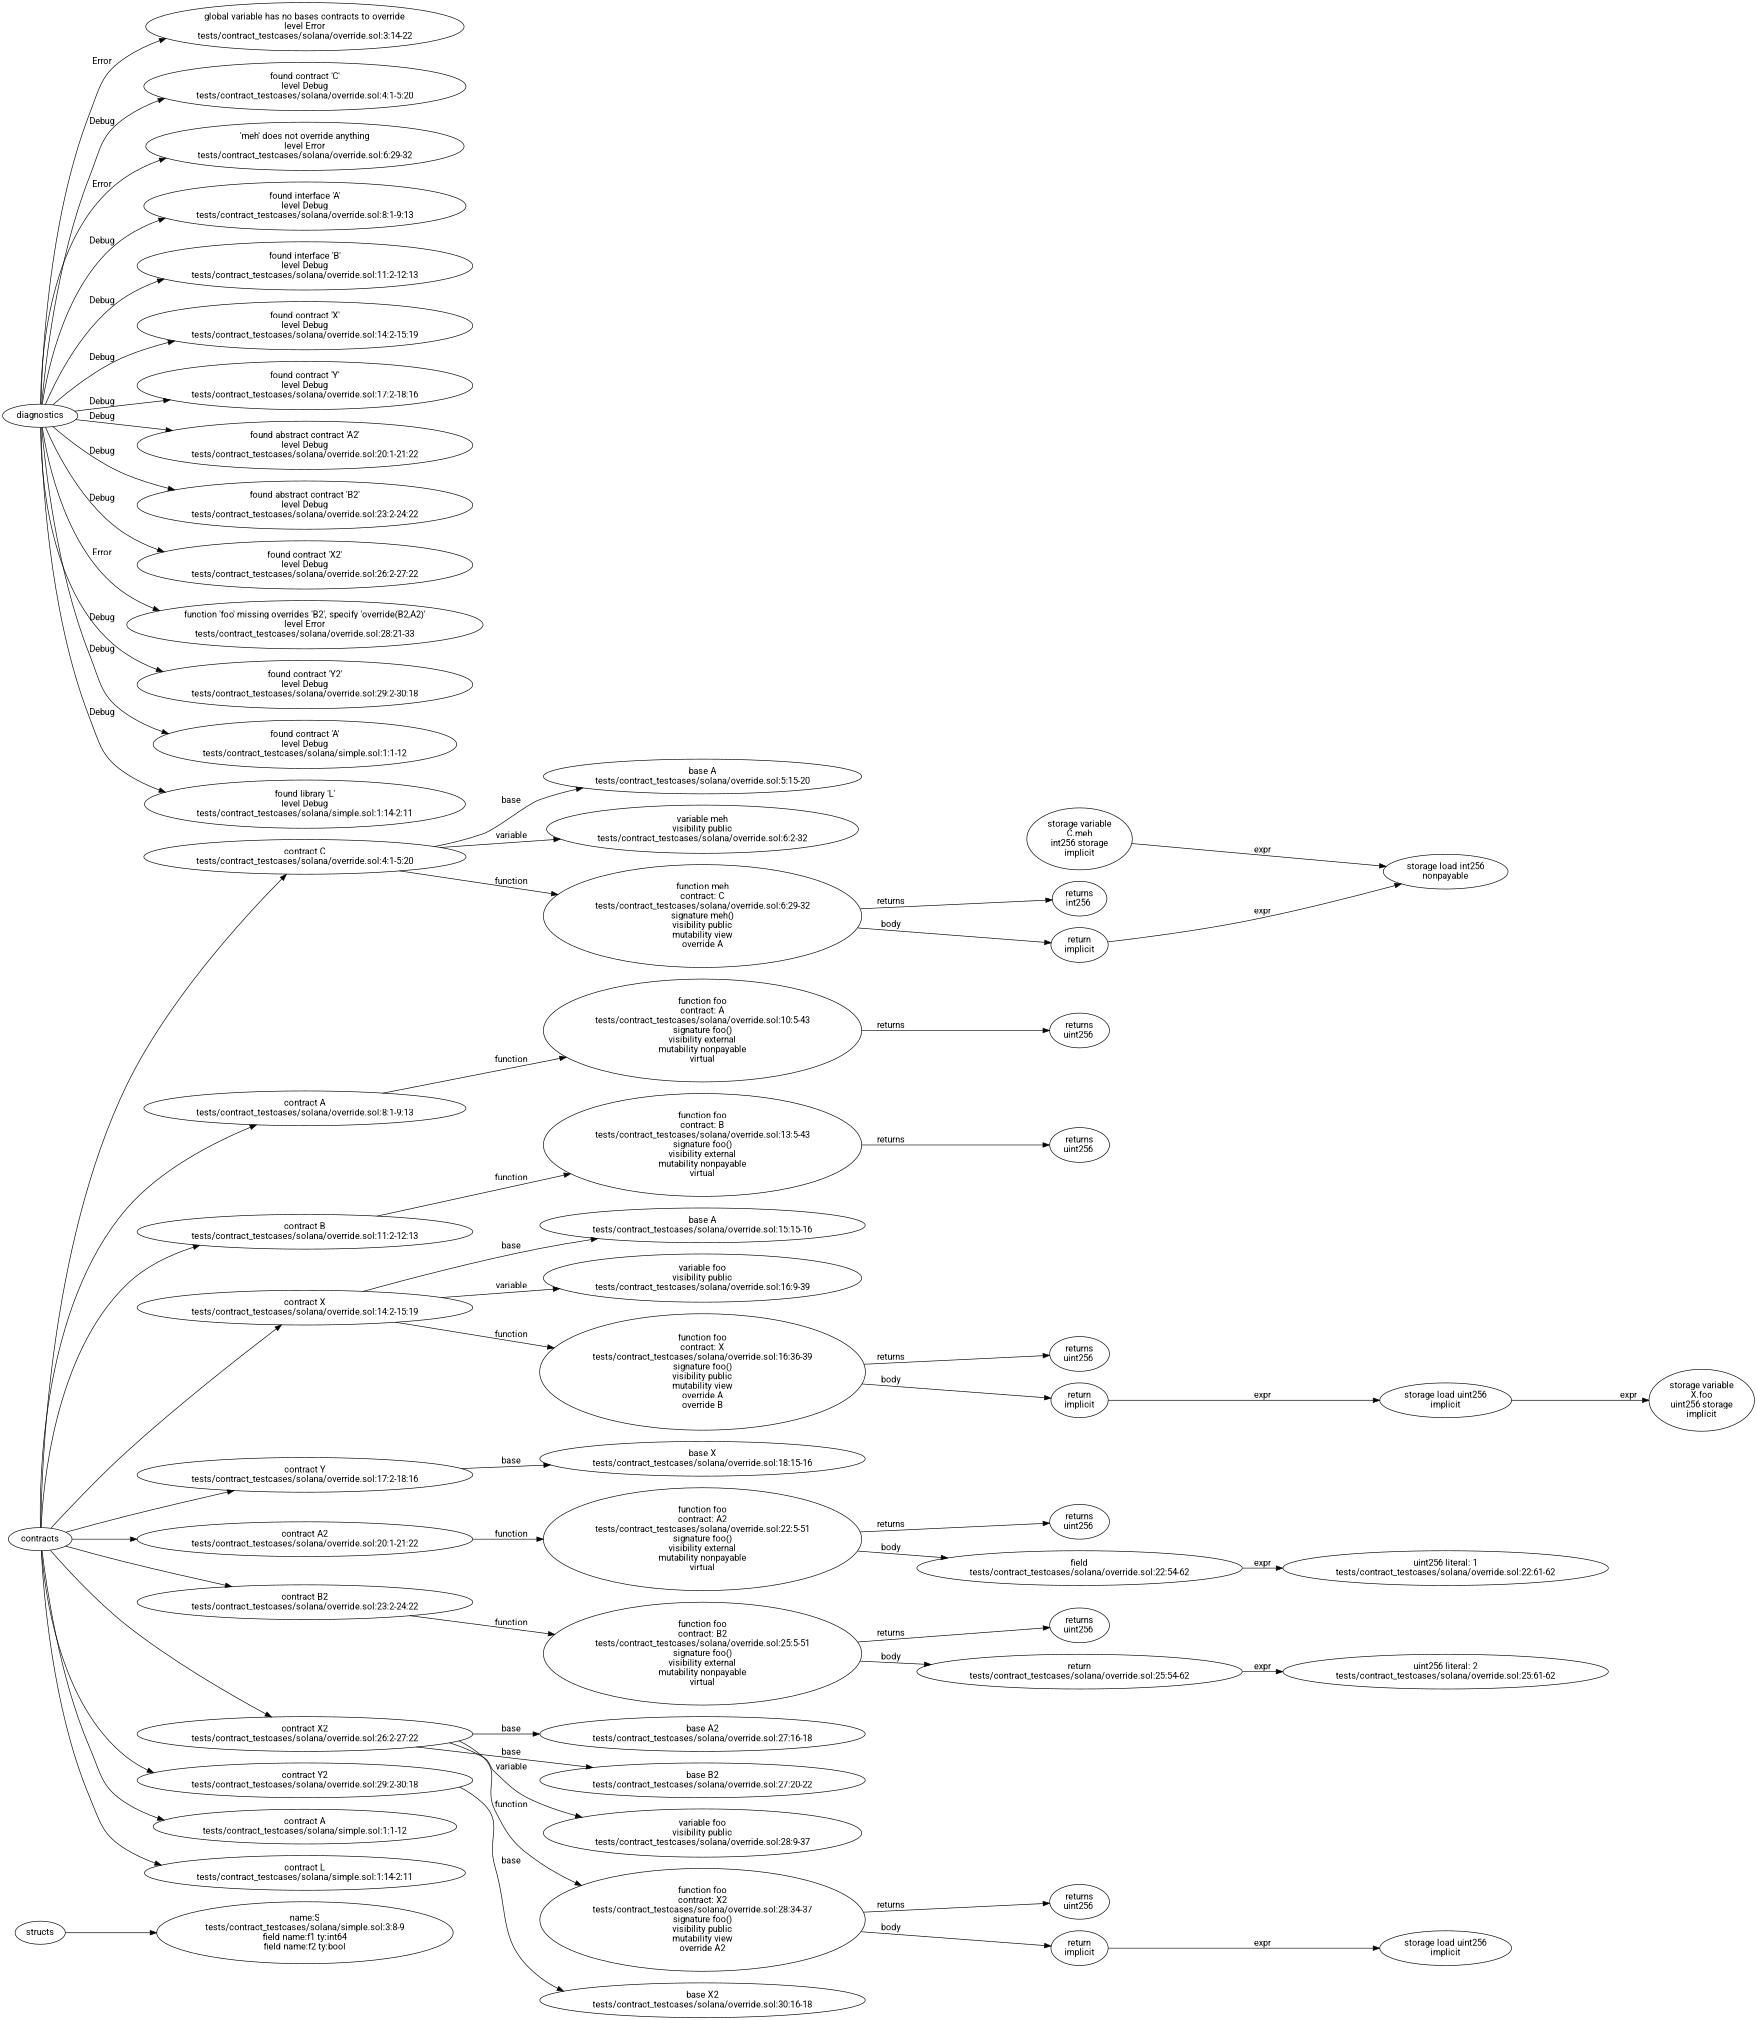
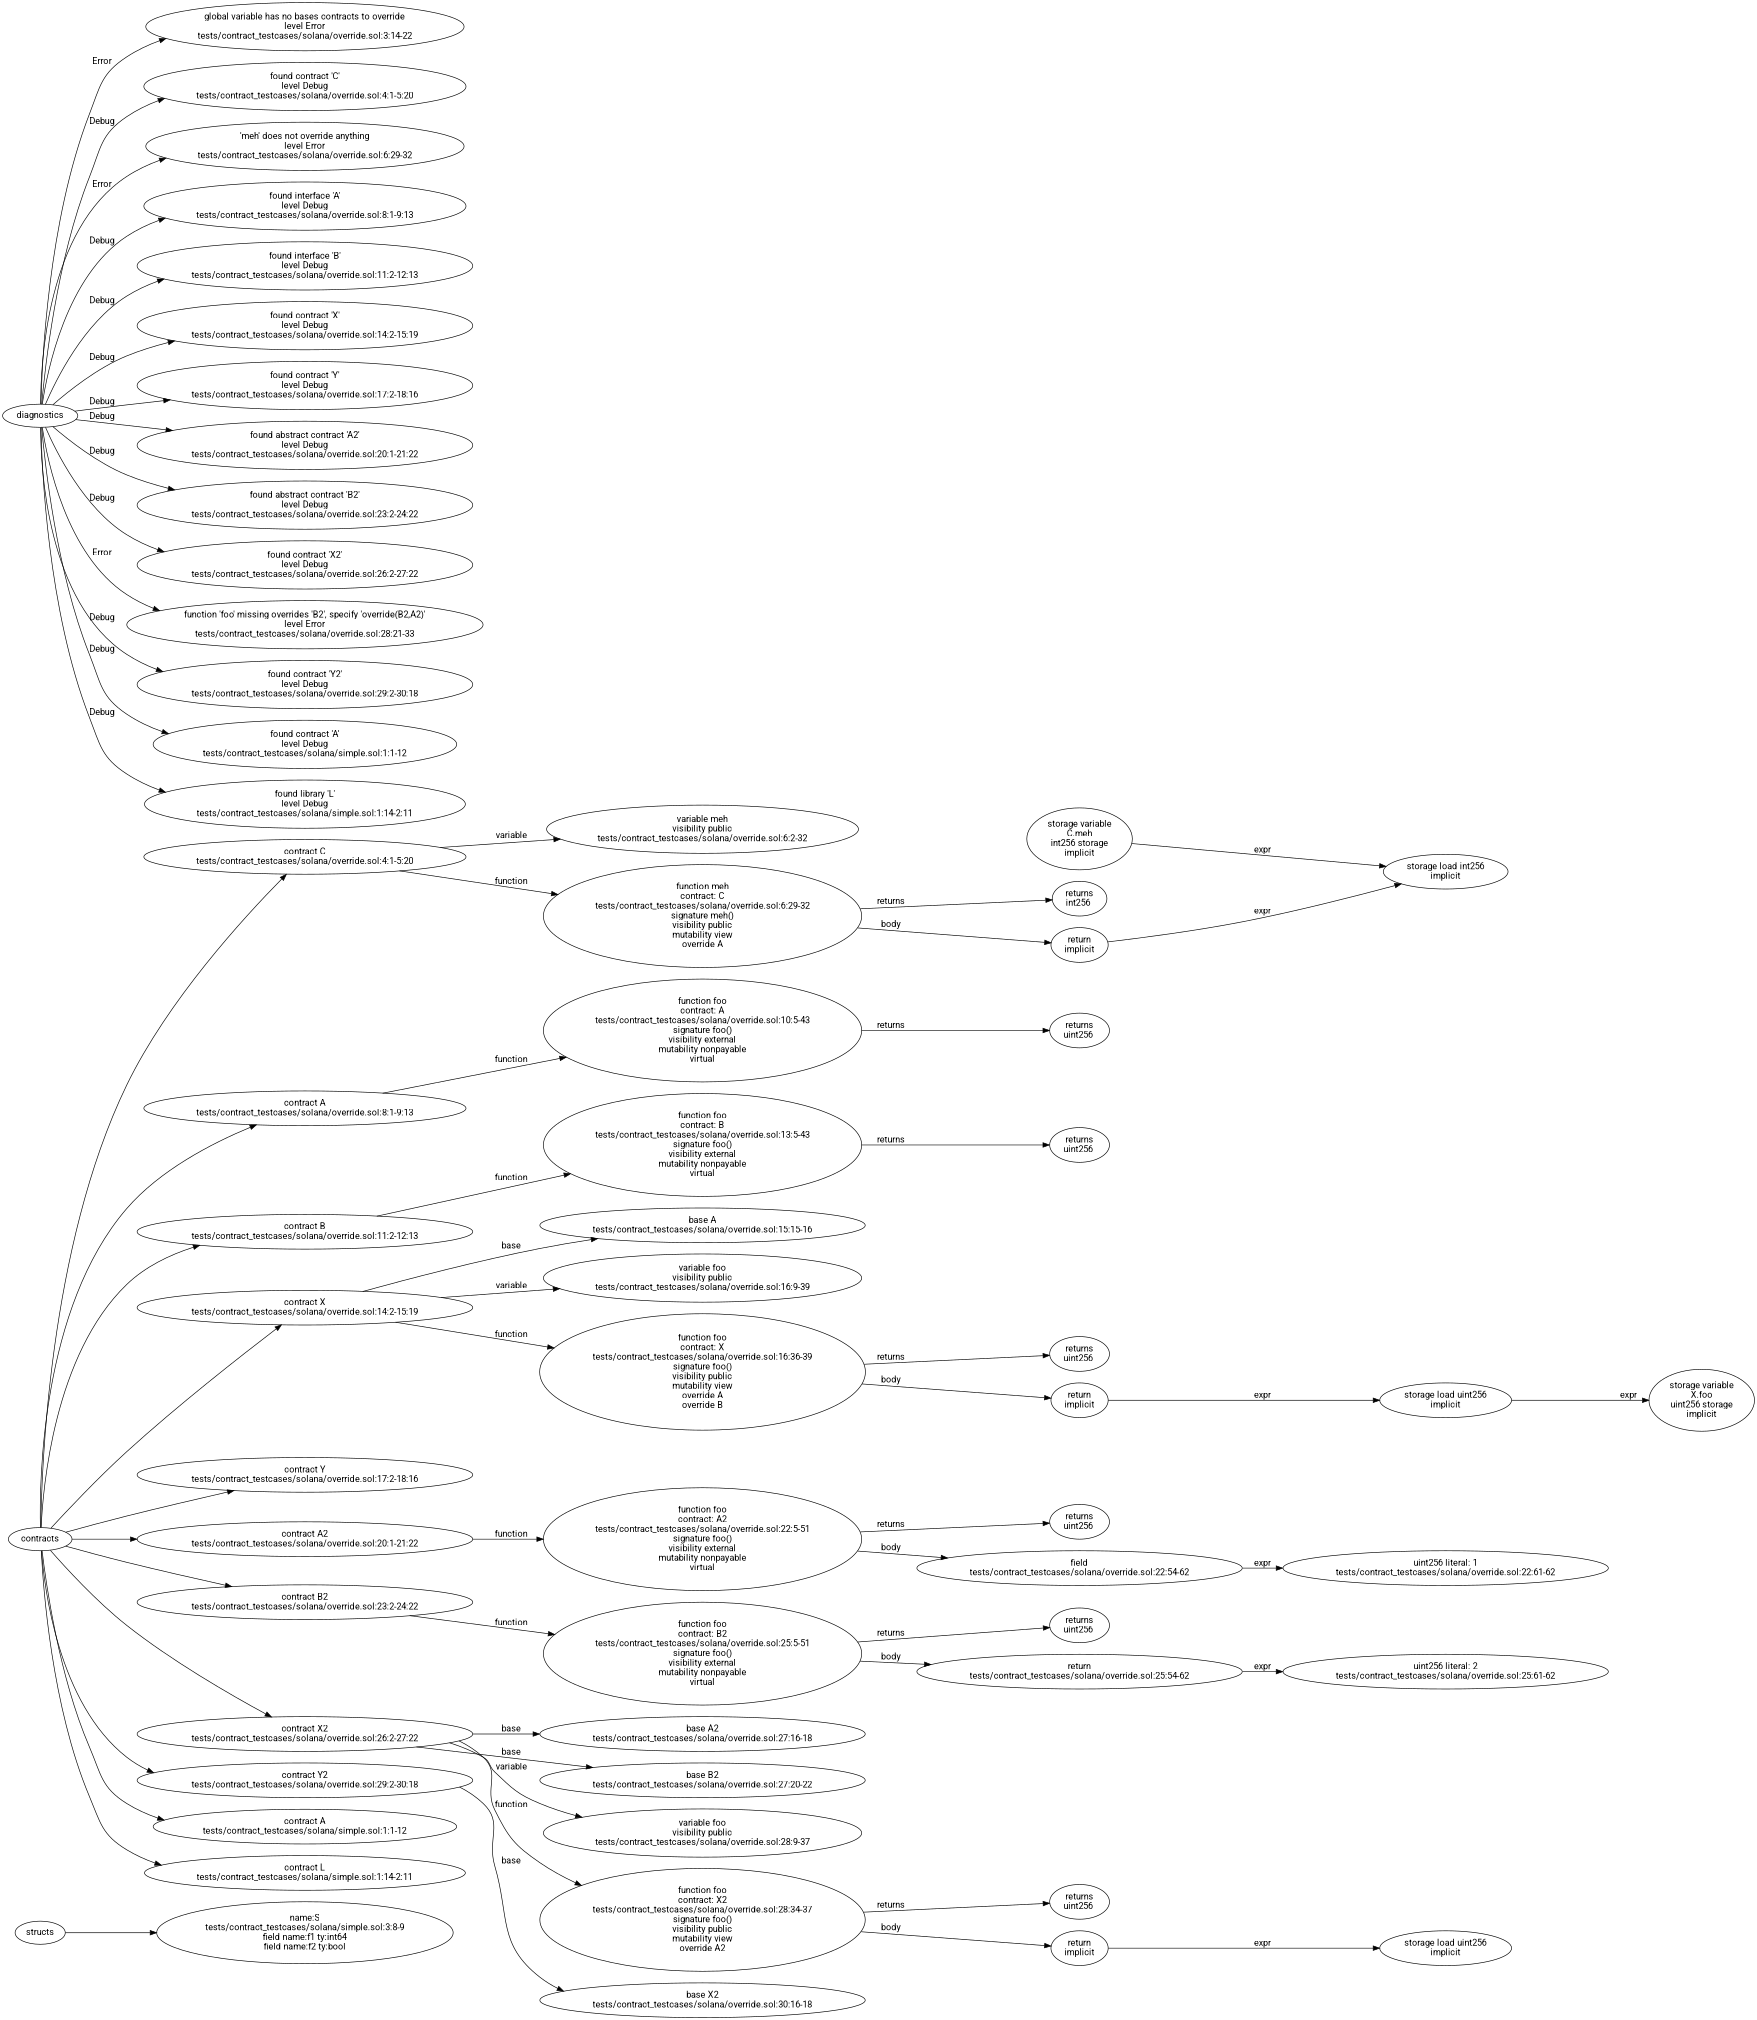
node "base A tests/contract_testcases/solana/override.sol:5:15-20": removed
node "storage load int256 nonpayable": label "storage load int256 nonpayable" -> "storage load int256 implicit"
node "base X tests/contract_testcases/solana/override.sol:18:15-16": removed
